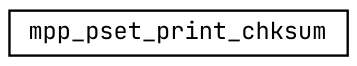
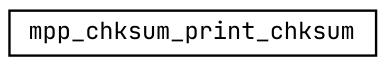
node "mpp_pset_print_chksum": label "mpp_pset_print_chksum" -> "mpp_chksum_print_chksum"
